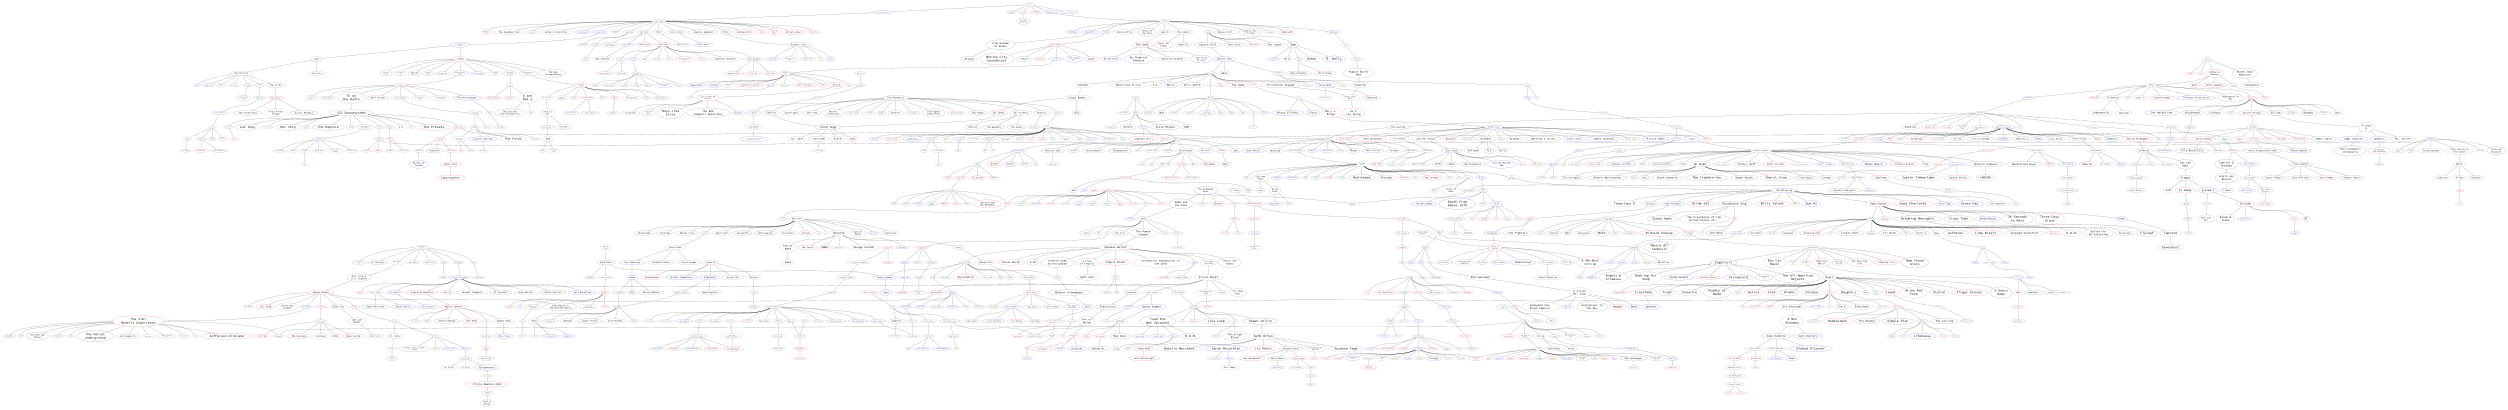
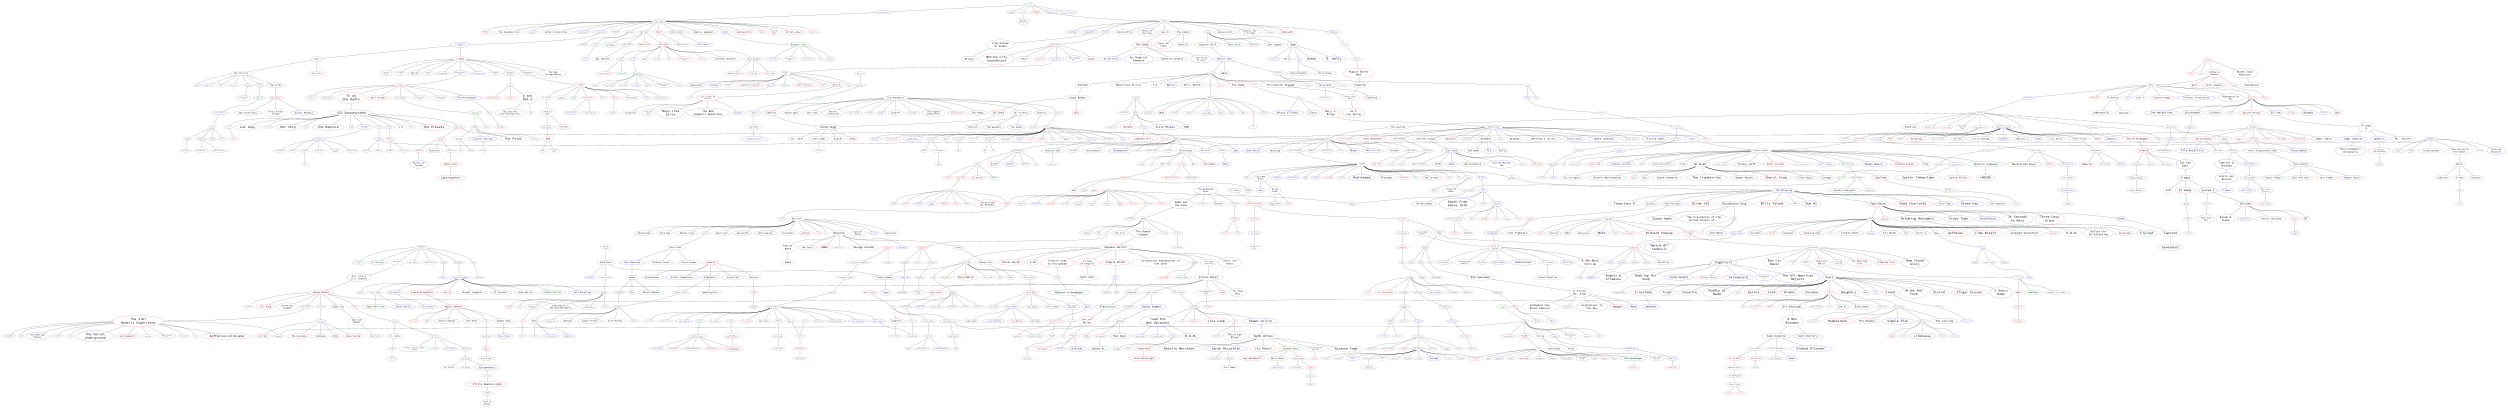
node "Ferry Corsten": added
